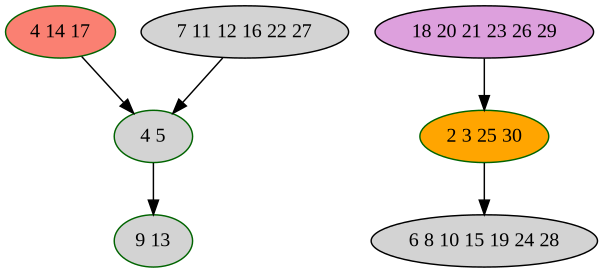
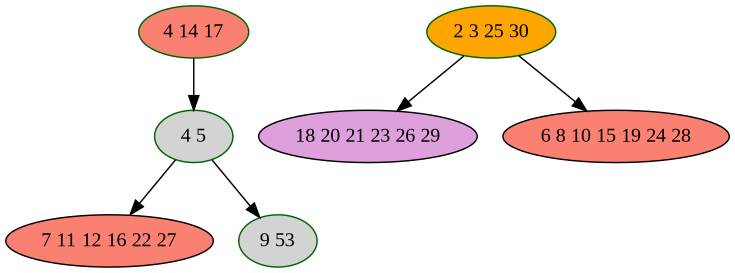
node "7 11 12 16 22 27": fillcolor lightgrey -> salmon
edge "18 20 21 23 26 29" -> "2 3 25 30": reversed
edge "7 11 12 16 22 27" -> "4 5": reversed
node "9 13": label "9 13" -> "9 53"
node "6 8 10 15 19 24 28": fillcolor lightgrey -> salmon
